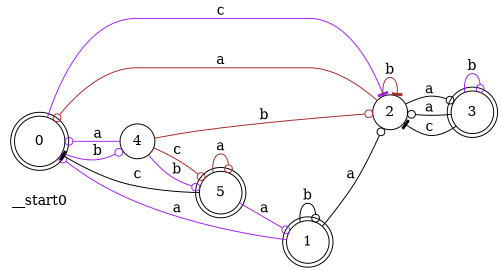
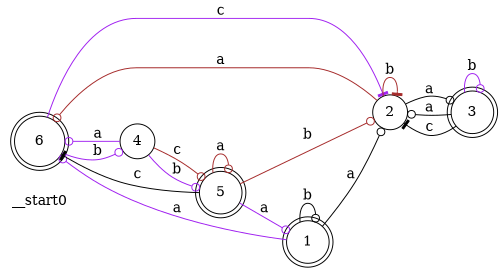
edge "4" -> "2": now "5" -> "2"
node "0": label "0" -> "6"
